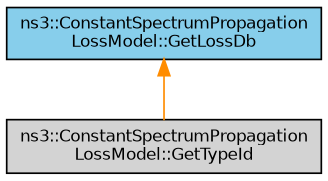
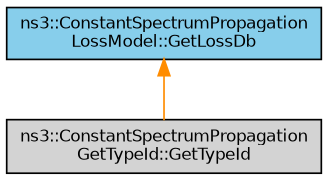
node "ns3::ConstantSpectrumPropagation LossModel::GetTypeId": label "ns3::ConstantSpectrumPropagation LossModel::GetTypeId" -> "ns3::ConstantSpectrumPropagation GetTypeId::GetTypeId"
